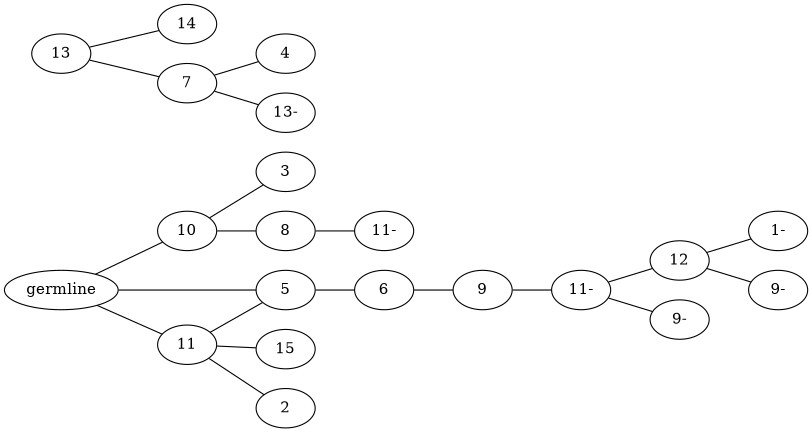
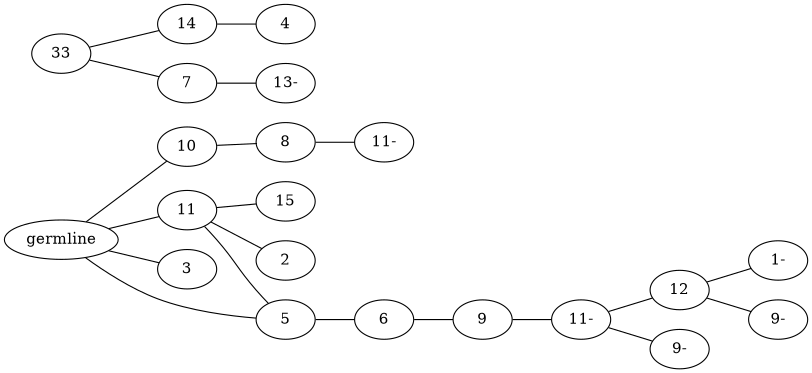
node "13": label "13" -> "33"
edge "4" -- "7": now "4" -- "14"
edge "3" -- "10": now "3" -- "germline"
